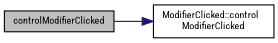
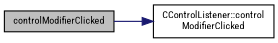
node "ModifierClicked::control ModifierClicked": label "ModifierClicked::control ModifierClicked" -> "CControlListener::control ModifierClicked"
